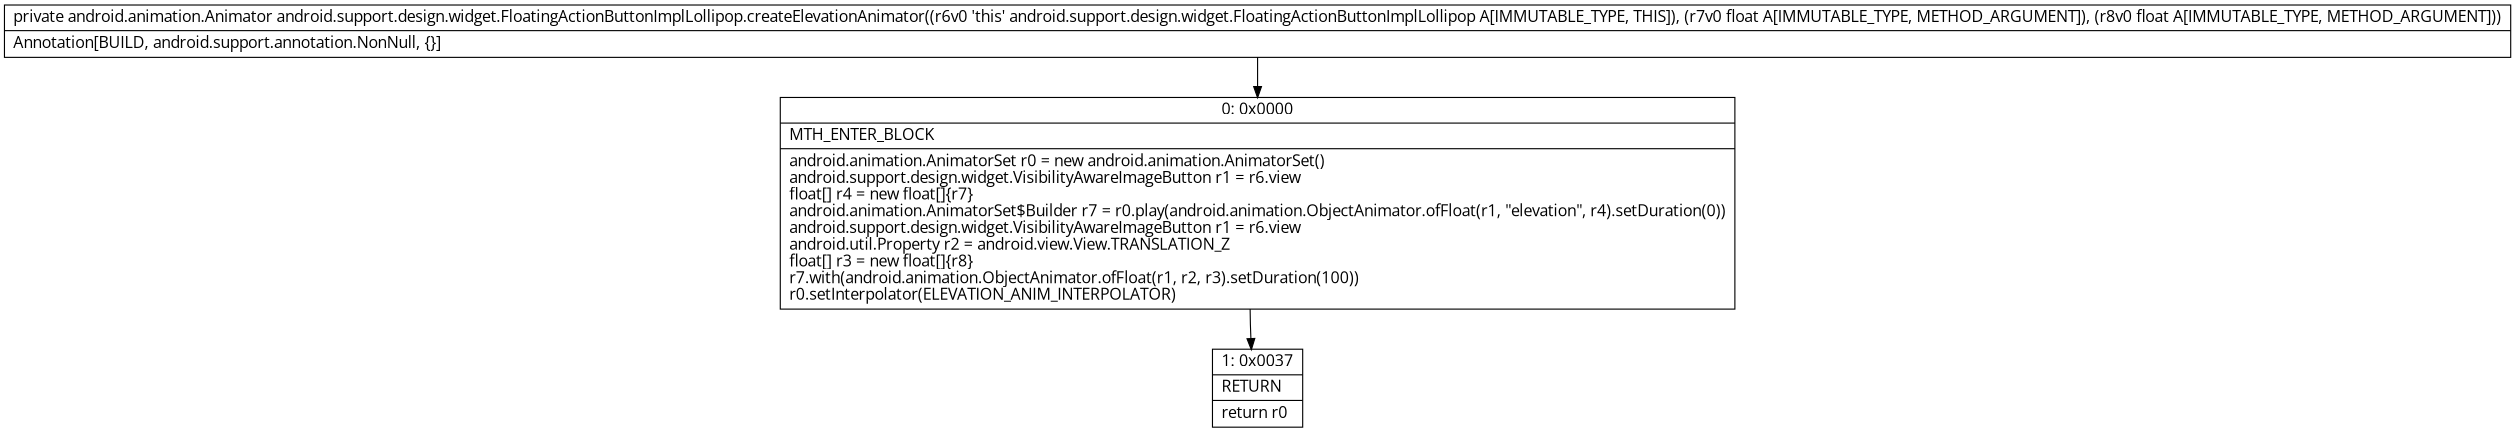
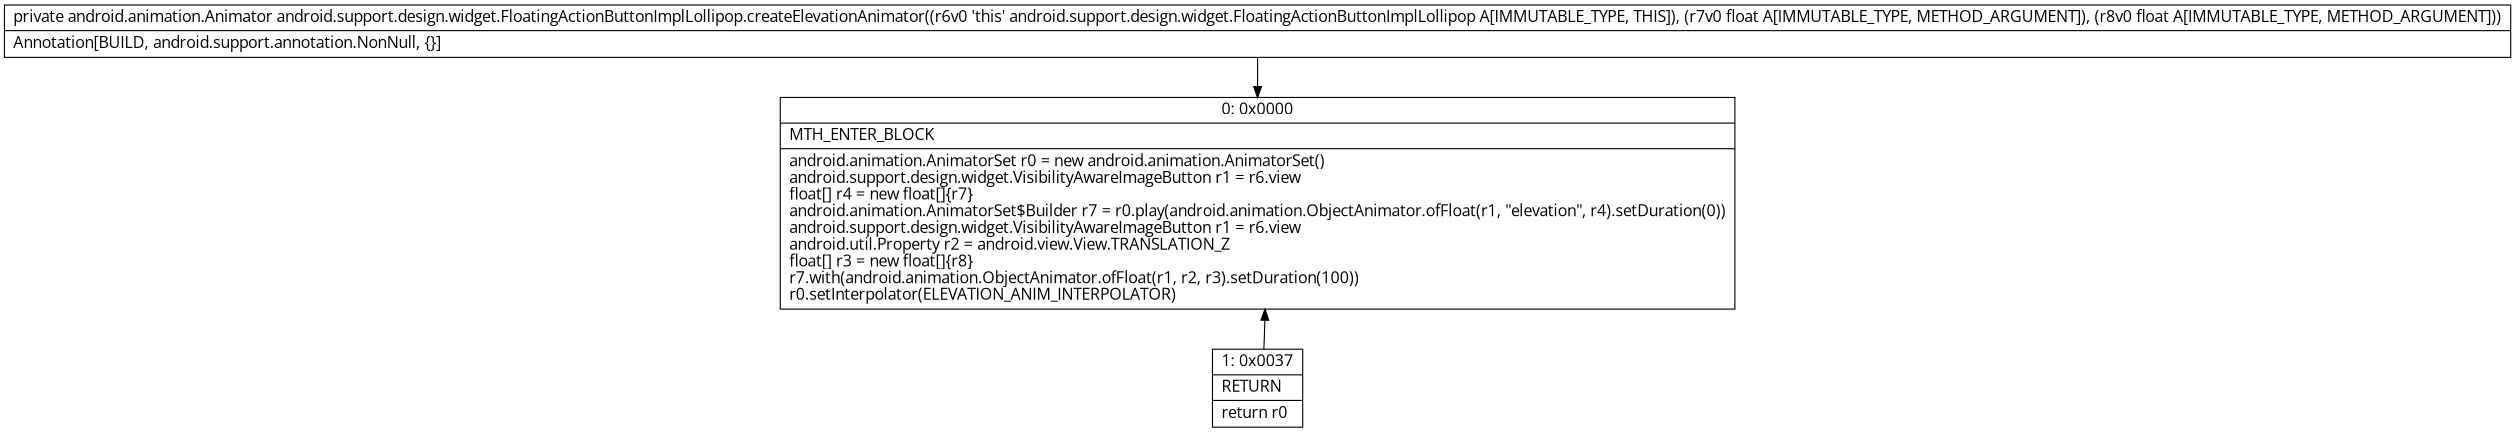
edge "0: 0x0000" -> "1: 0x0037": reversed
